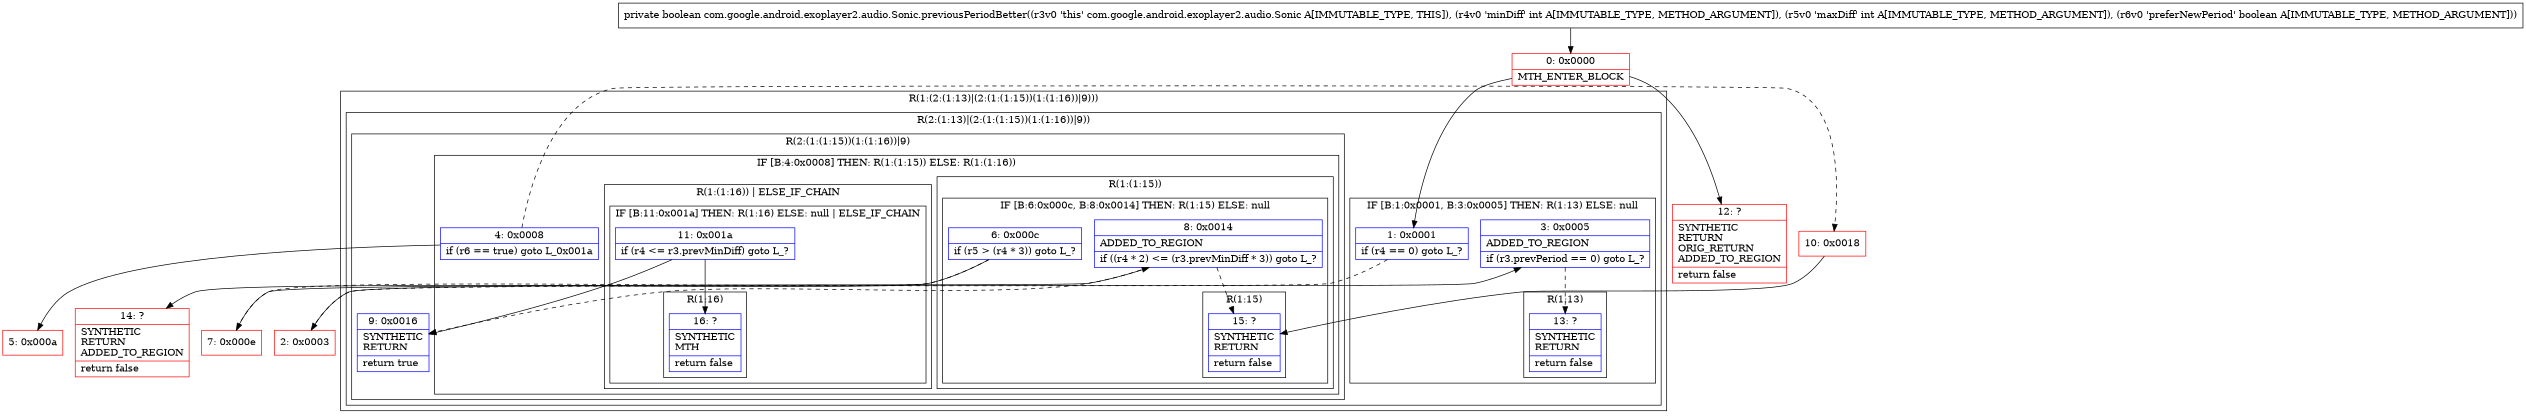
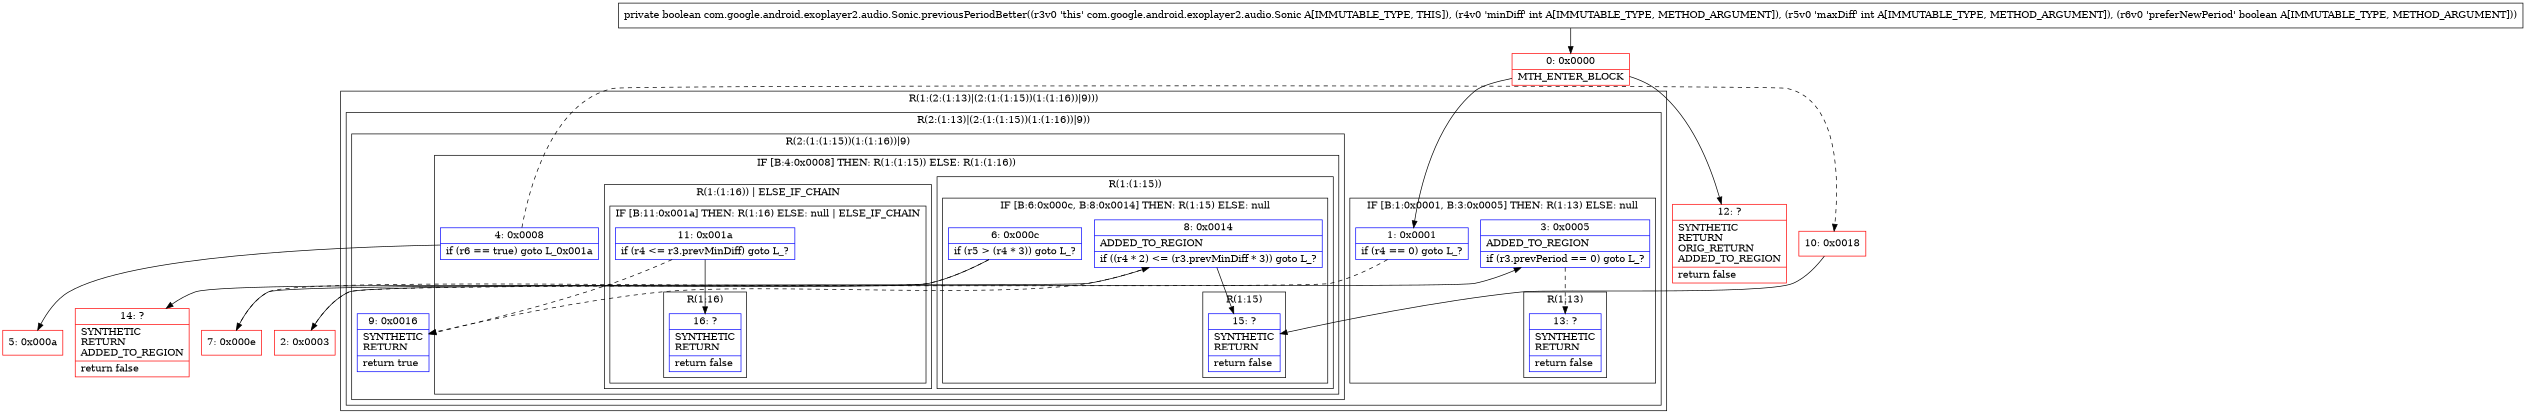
edge "8: 0x0014" -> "15: ?": style dashed -> solid
edge "11: 0x001a" -> "9: 0x0016": style solid -> dashed
node "16: ?": text "MTH" -> "RETURN"
